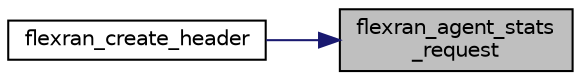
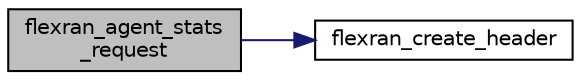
edge "flexran_create_header" -> "flexran_agent_stats _request": reversed
